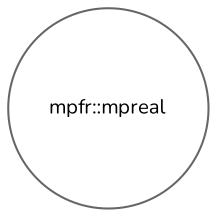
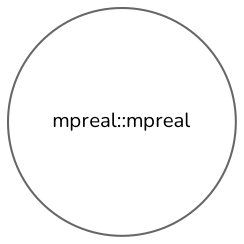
node "mpfr::mpreal": label "mpfr::mpreal" -> "mpreal::mpreal"
